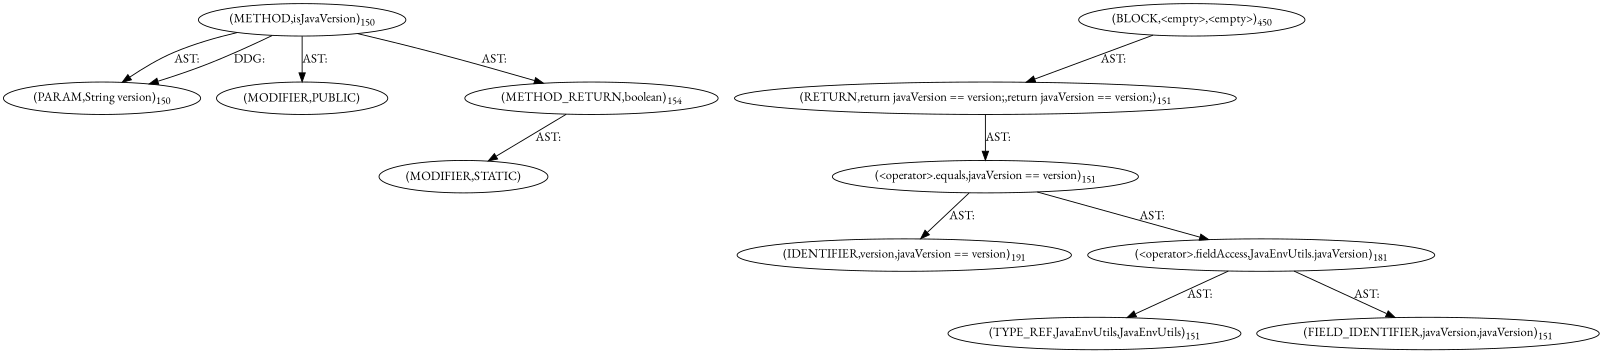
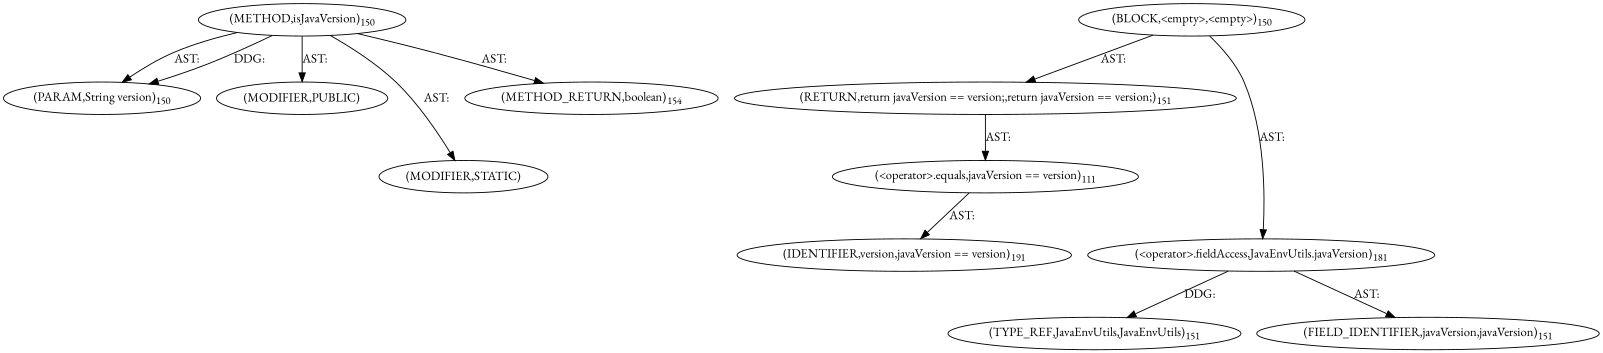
node "(BLOCK,<empty>,<empty>)": text "450" -> "150"
edge "(METHOD_RETURN,boolean)" -> "(MODIFIER,STATIC)": now "(METHOD,isJavaVersion)" -> "(MODIFIER,STATIC)"
node "(<operator>.equals,javaVersion == version)": text "151" -> "111"
edge "(<operator>.equals,javaVersion == version)" -> "(<operator>.fieldAccess,JavaEnvUtils.javaVersion)": now "(BLOCK,<empty>,<empty>)" -> "(<operator>.fieldAccess,JavaEnvUtils.javaVersion)"
edge "(<operator>.fieldAccess,JavaEnvUtils.javaVersion)" -> "(TYPE_REF,JavaEnvUtils,JavaEnvUtils)": label "AST: " -> "DDG: "
